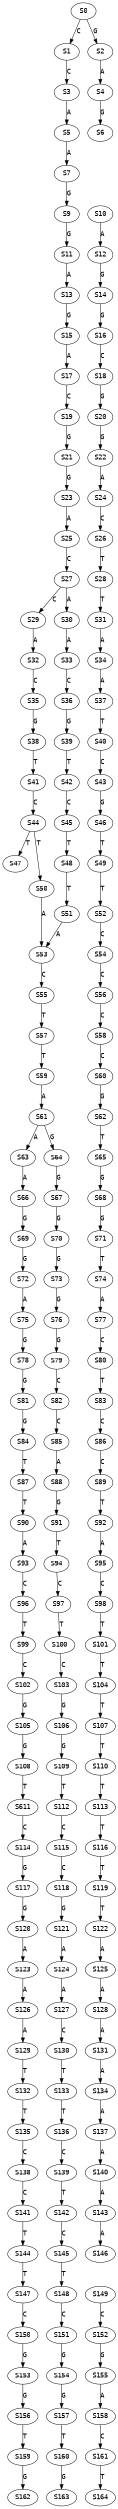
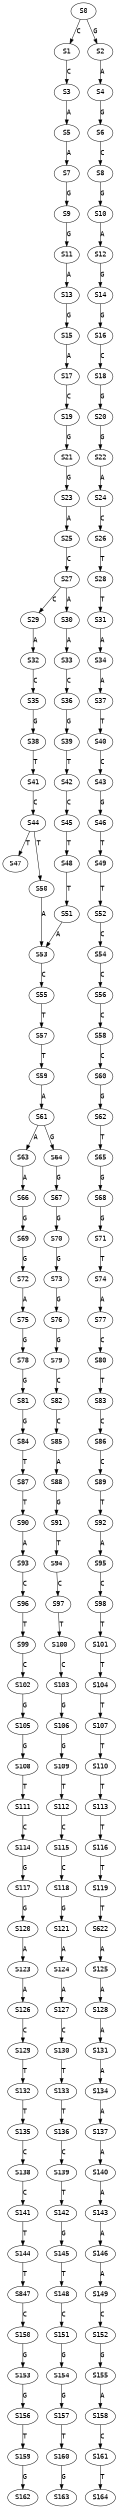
node "S8": added
node "S611": label "S611" -> "S111"
node "S122": label "S122" -> "S622"
edge "S126" -> "S129": label "A" -> "C"
edge "S142" -> "S145": label "C" -> "G"
edge "S146" -> "S149": added, label "A"
node "S147": label "S147" -> "S847"
